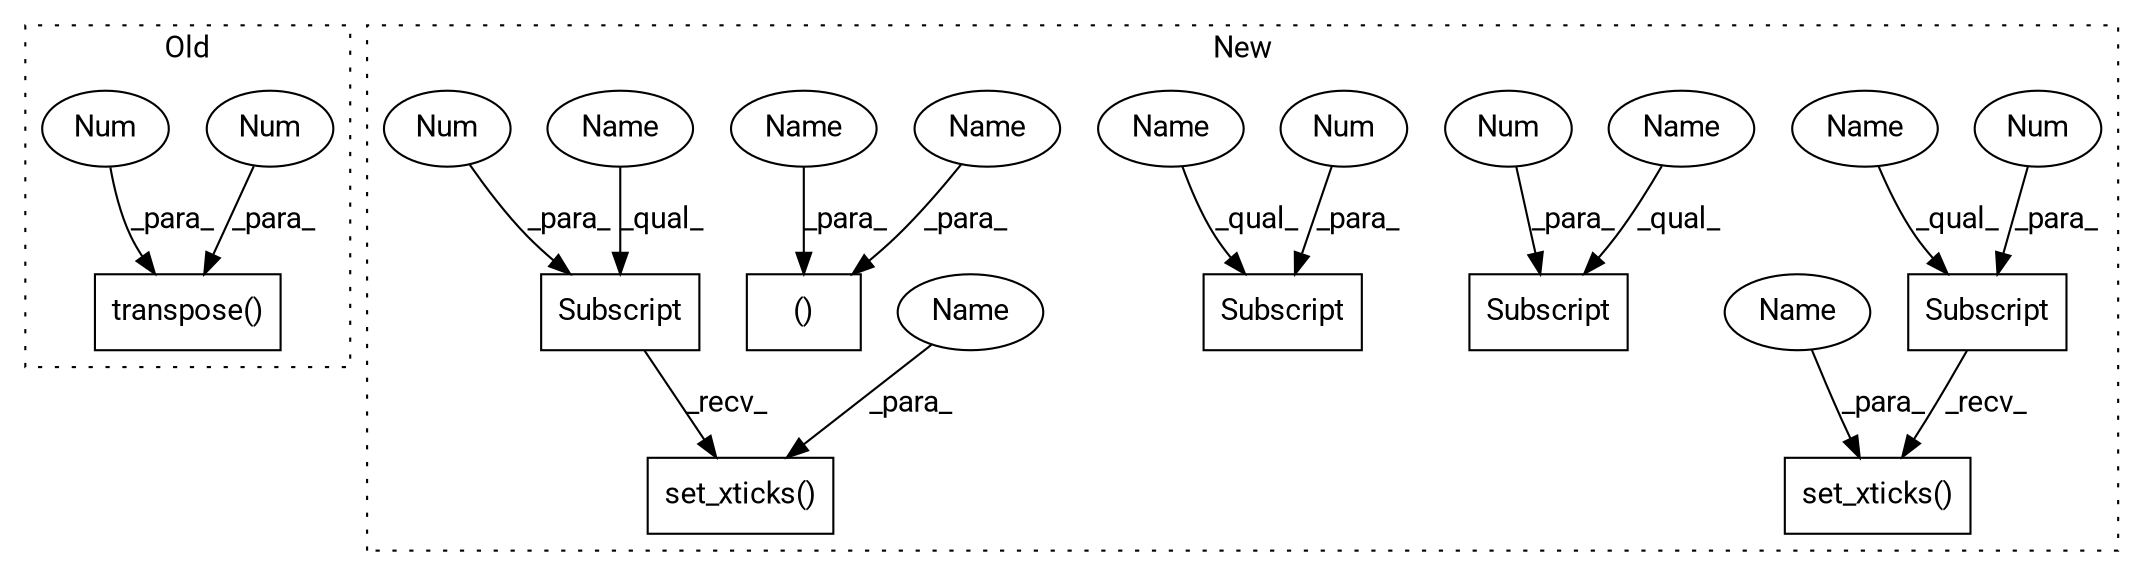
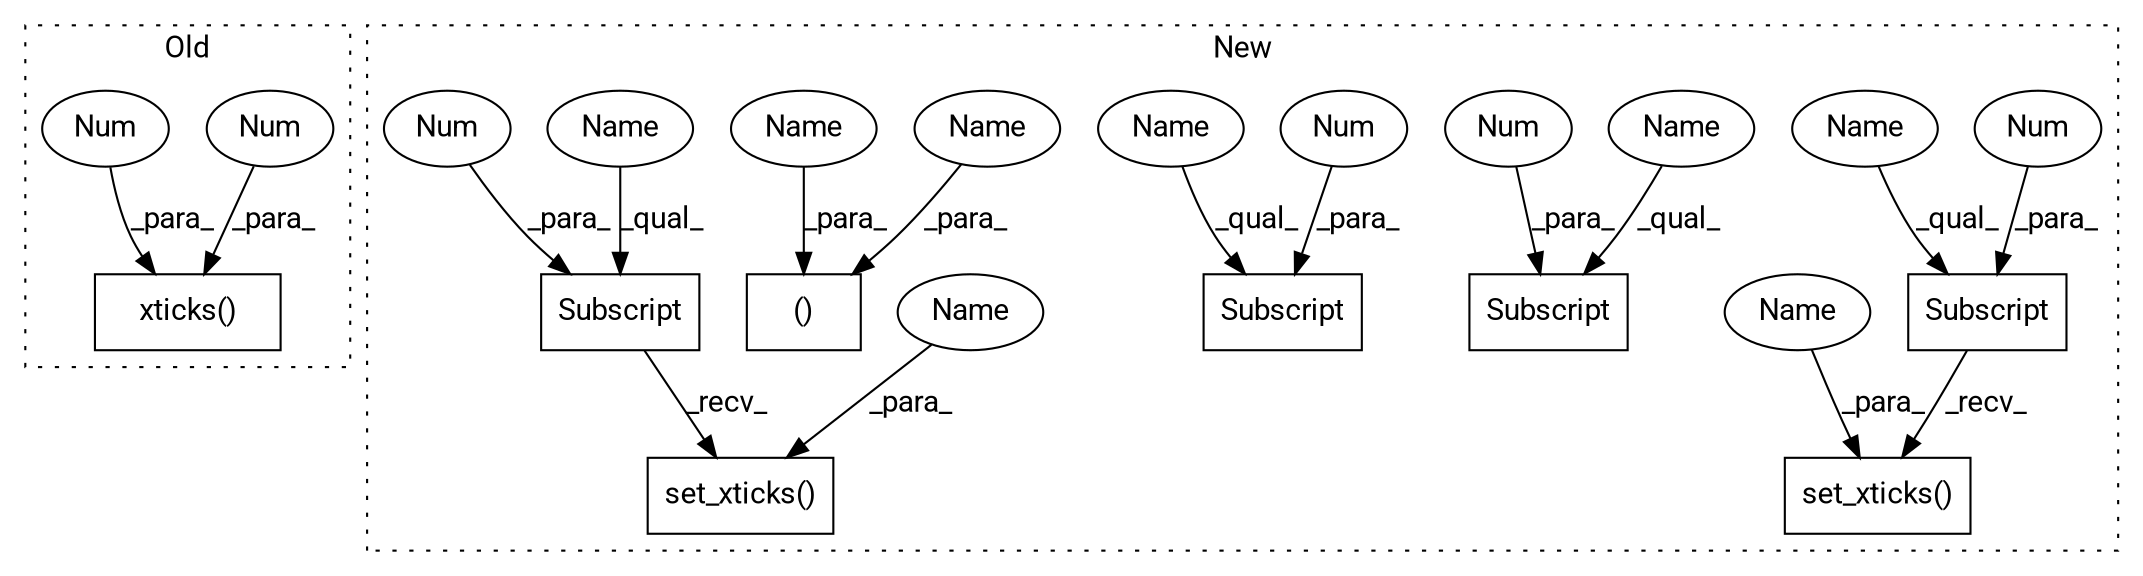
node "transpose()": label "transpose()" -> "xticks()"
